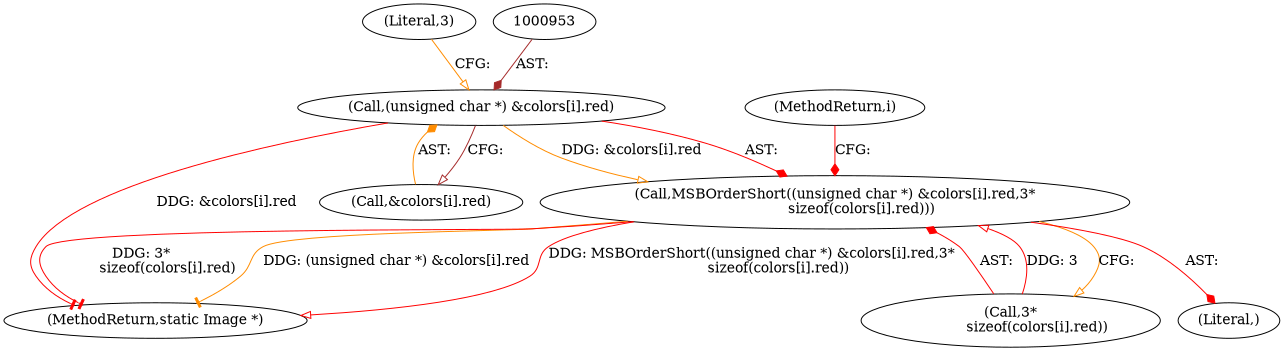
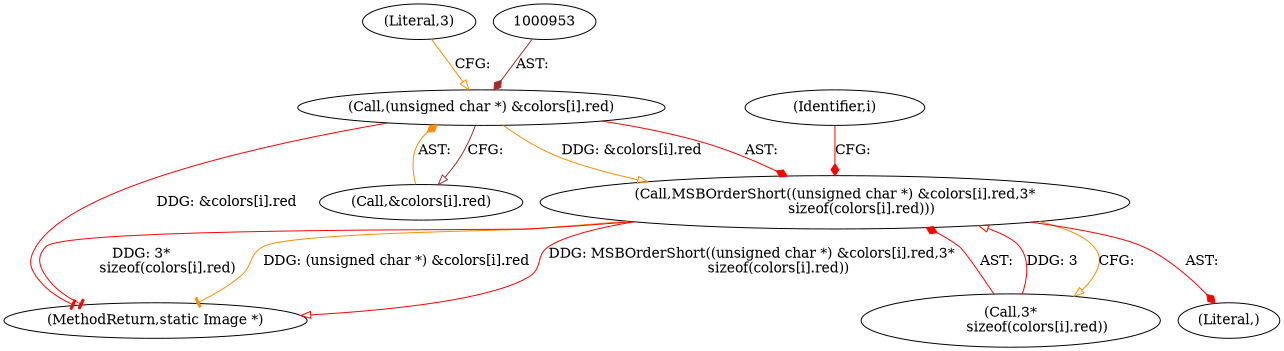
node "(MethodReturn,i)": label "(MethodReturn,i)" -> "(Identifier,i)"
